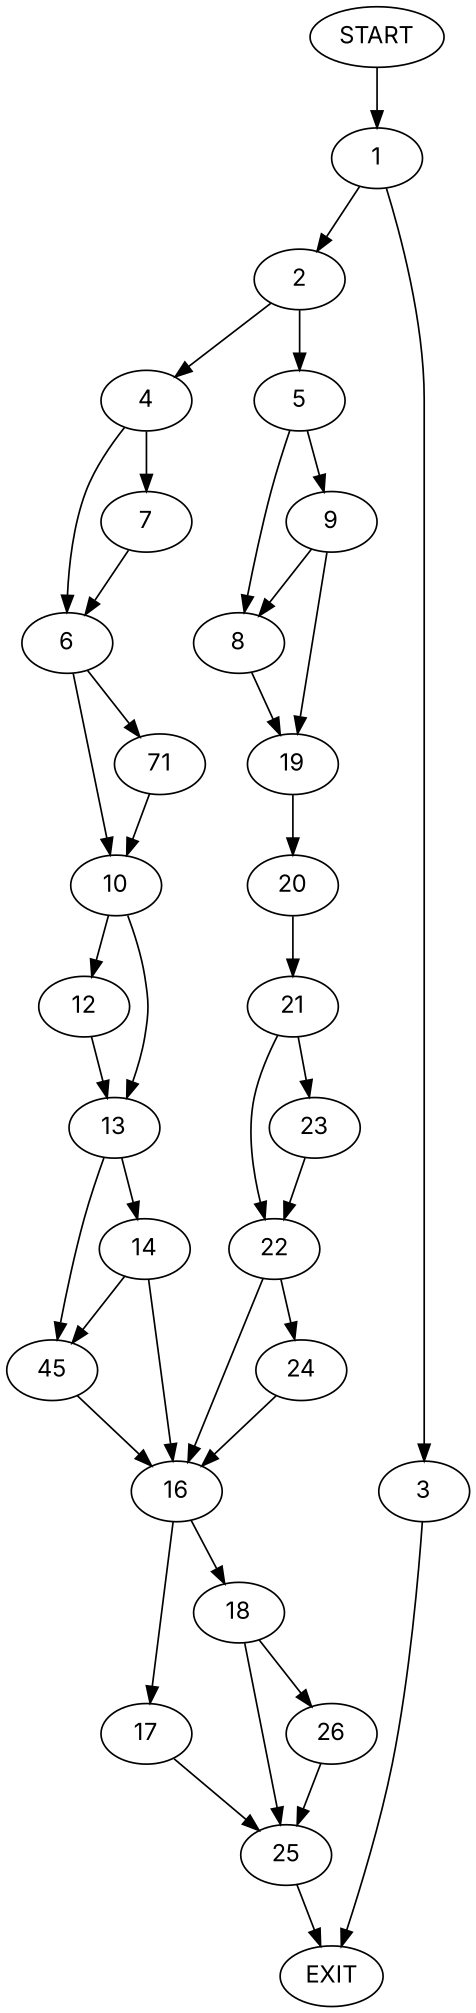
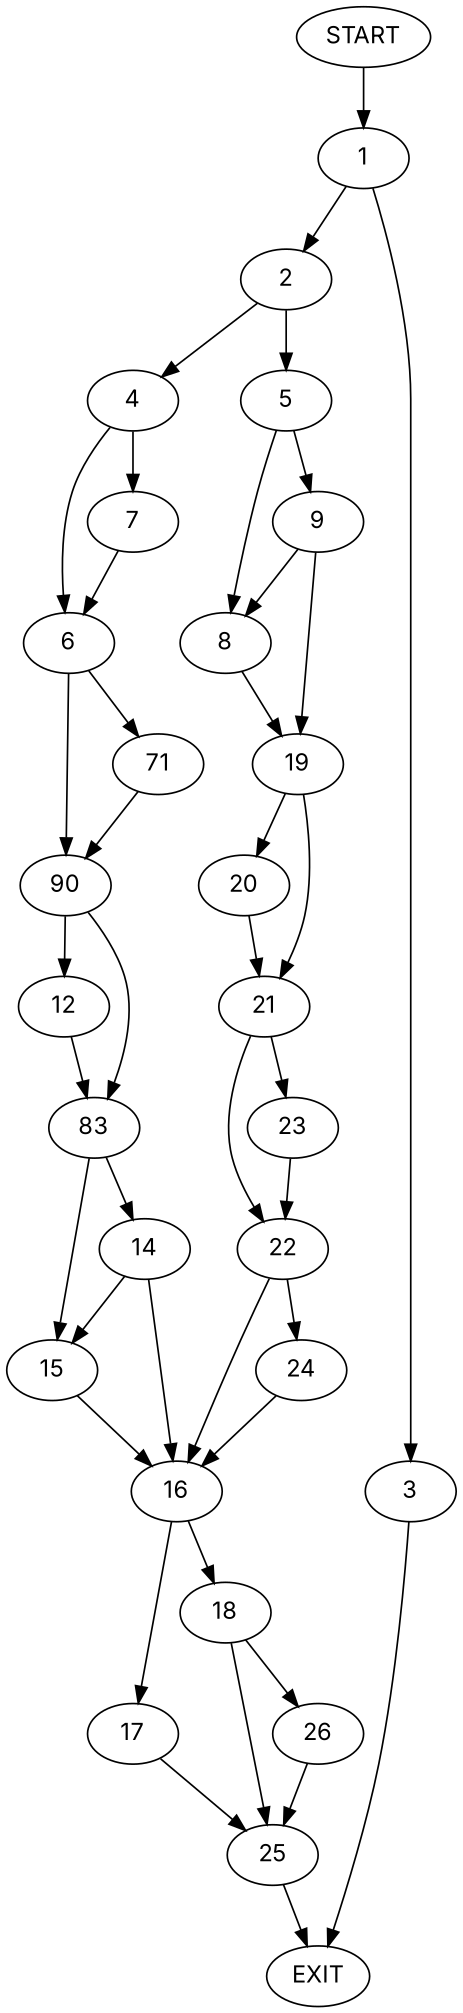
edge "19" -> "21": added
node "10": label "10" -> "90"
node "13": label "13" -> "83"
node "45": label "45" -> "15"
